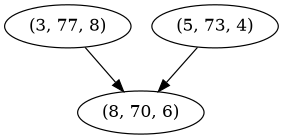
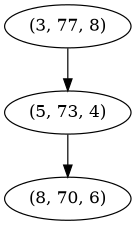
edge "(3, 77, 8)" -> "(8, 70, 6)": now "(3, 77, 8)" -> "(5, 73, 4)"
